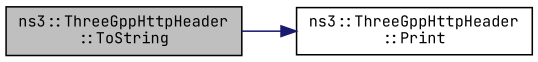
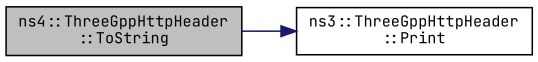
node "ns3::ThreeGppHttpHeader ::ToString": label "ns3::ThreeGppHttpHeader ::ToString" -> "ns4::ThreeGppHttpHeader ::ToString"
